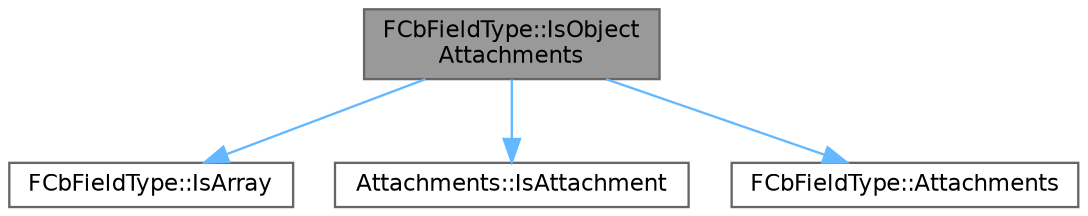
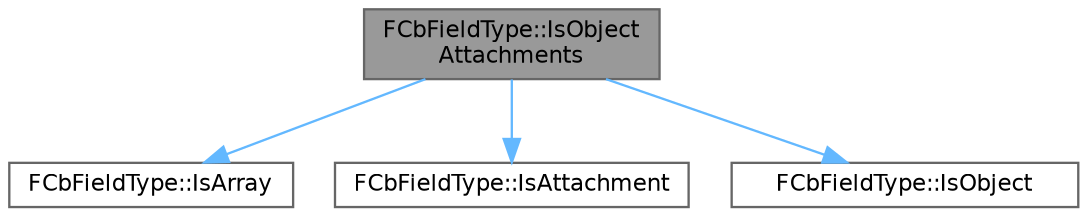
node "Attachments::IsAttachment": label "Attachments::IsAttachment" -> "FCbFieldType::IsAttachment"
node "FCbFieldType::Attachments": label "FCbFieldType::Attachments" -> "FCbFieldType::IsObject"
